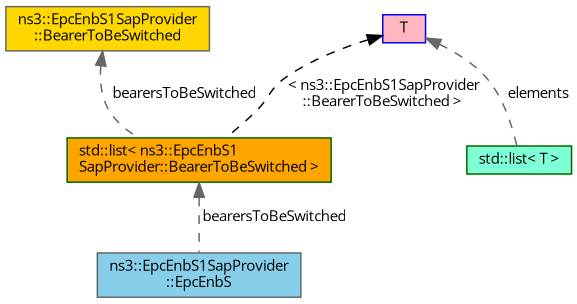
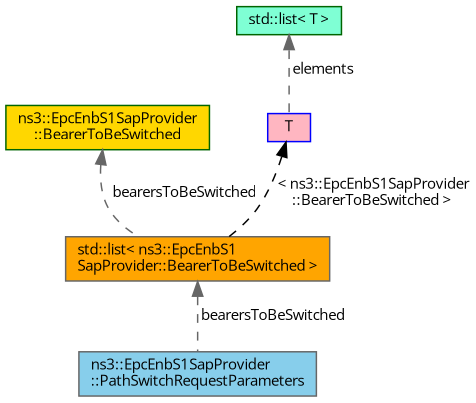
node "ns3::EpcEnbS1SapProvider ::BearerToBeSwitched": color gray40 -> darkgreen
edge "std::list< T >" -> "T": reversed
node "std::list< ns3::EpcEnbS1 SapProvider::BearerToBeSwitched >": color darkgreen -> gray40
node "ns3::EpcEnbS1SapProvider ::EpcEnbS": label "ns3::EpcEnbS1SapProvider ::EpcEnbS" -> "ns3::EpcEnbS1SapProvider ::PathSwitchRequestParameters"
